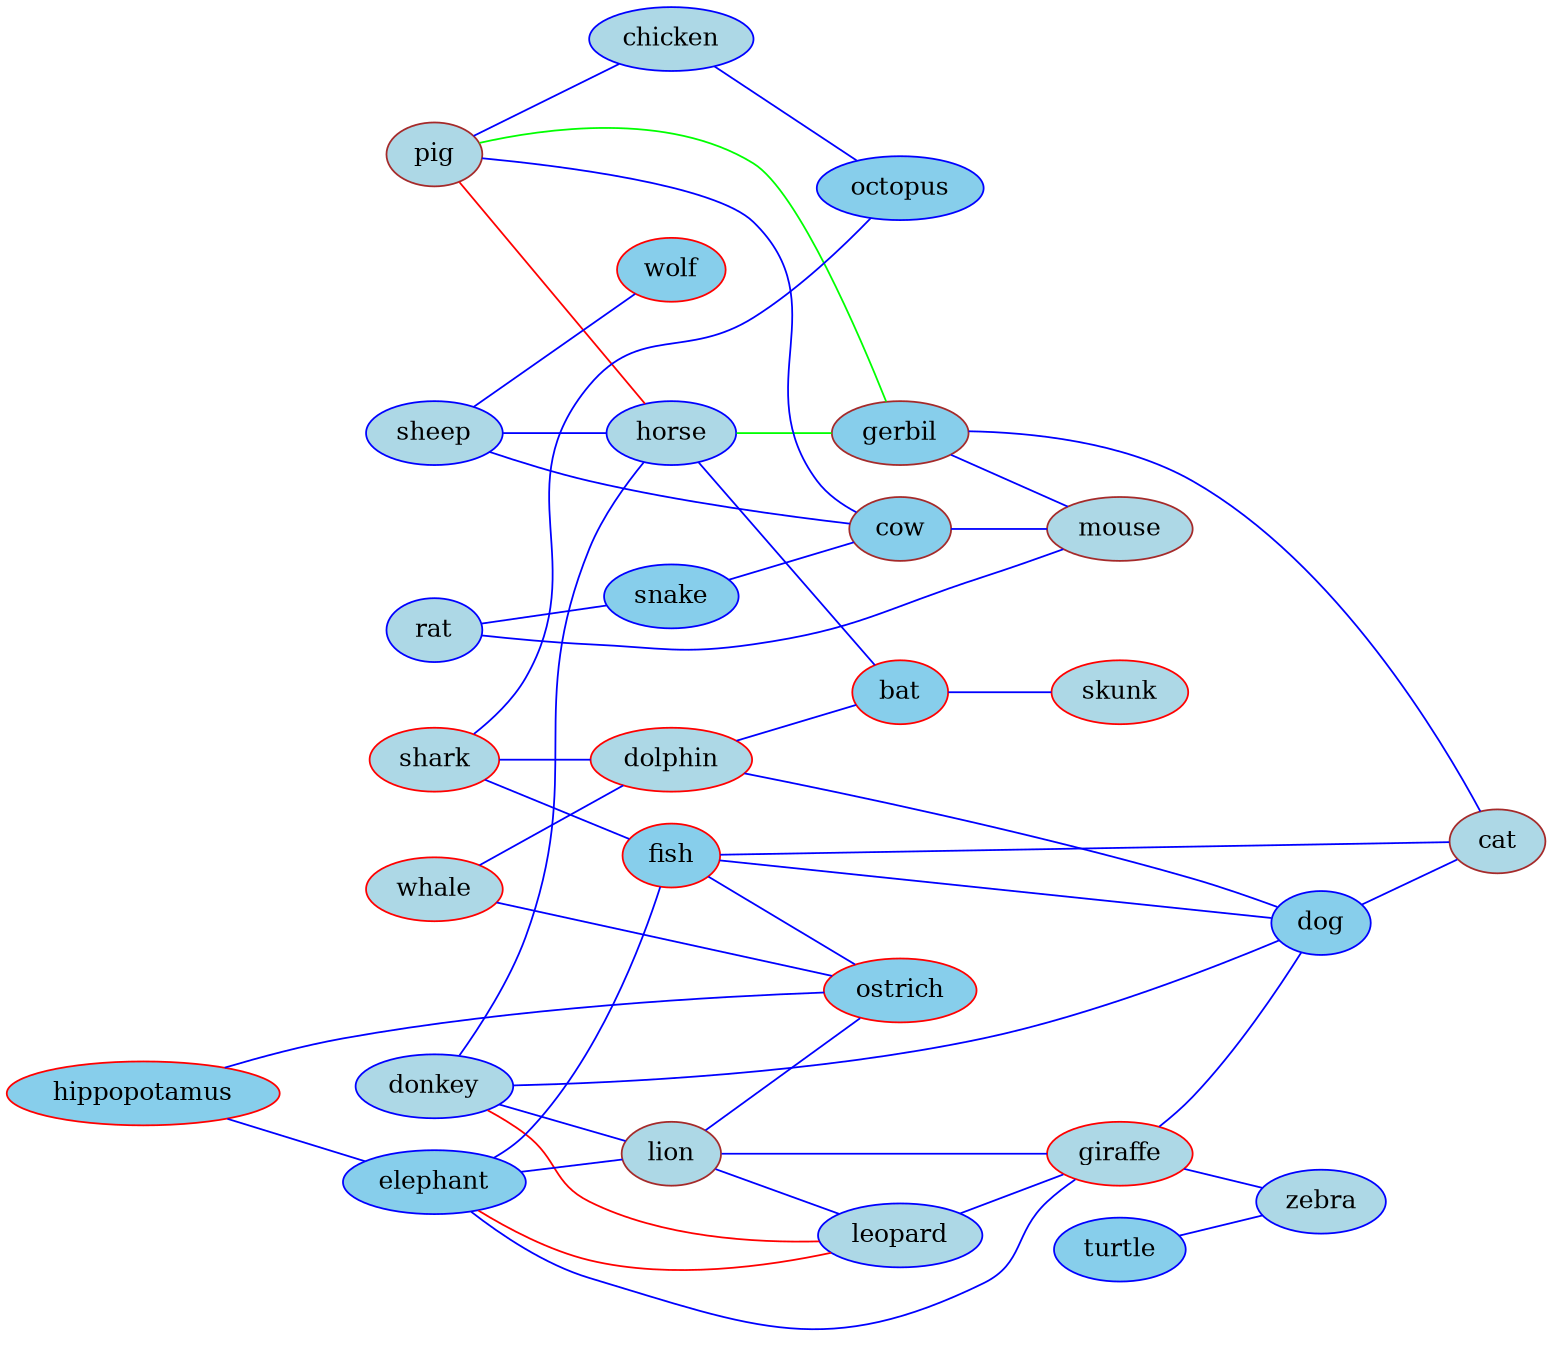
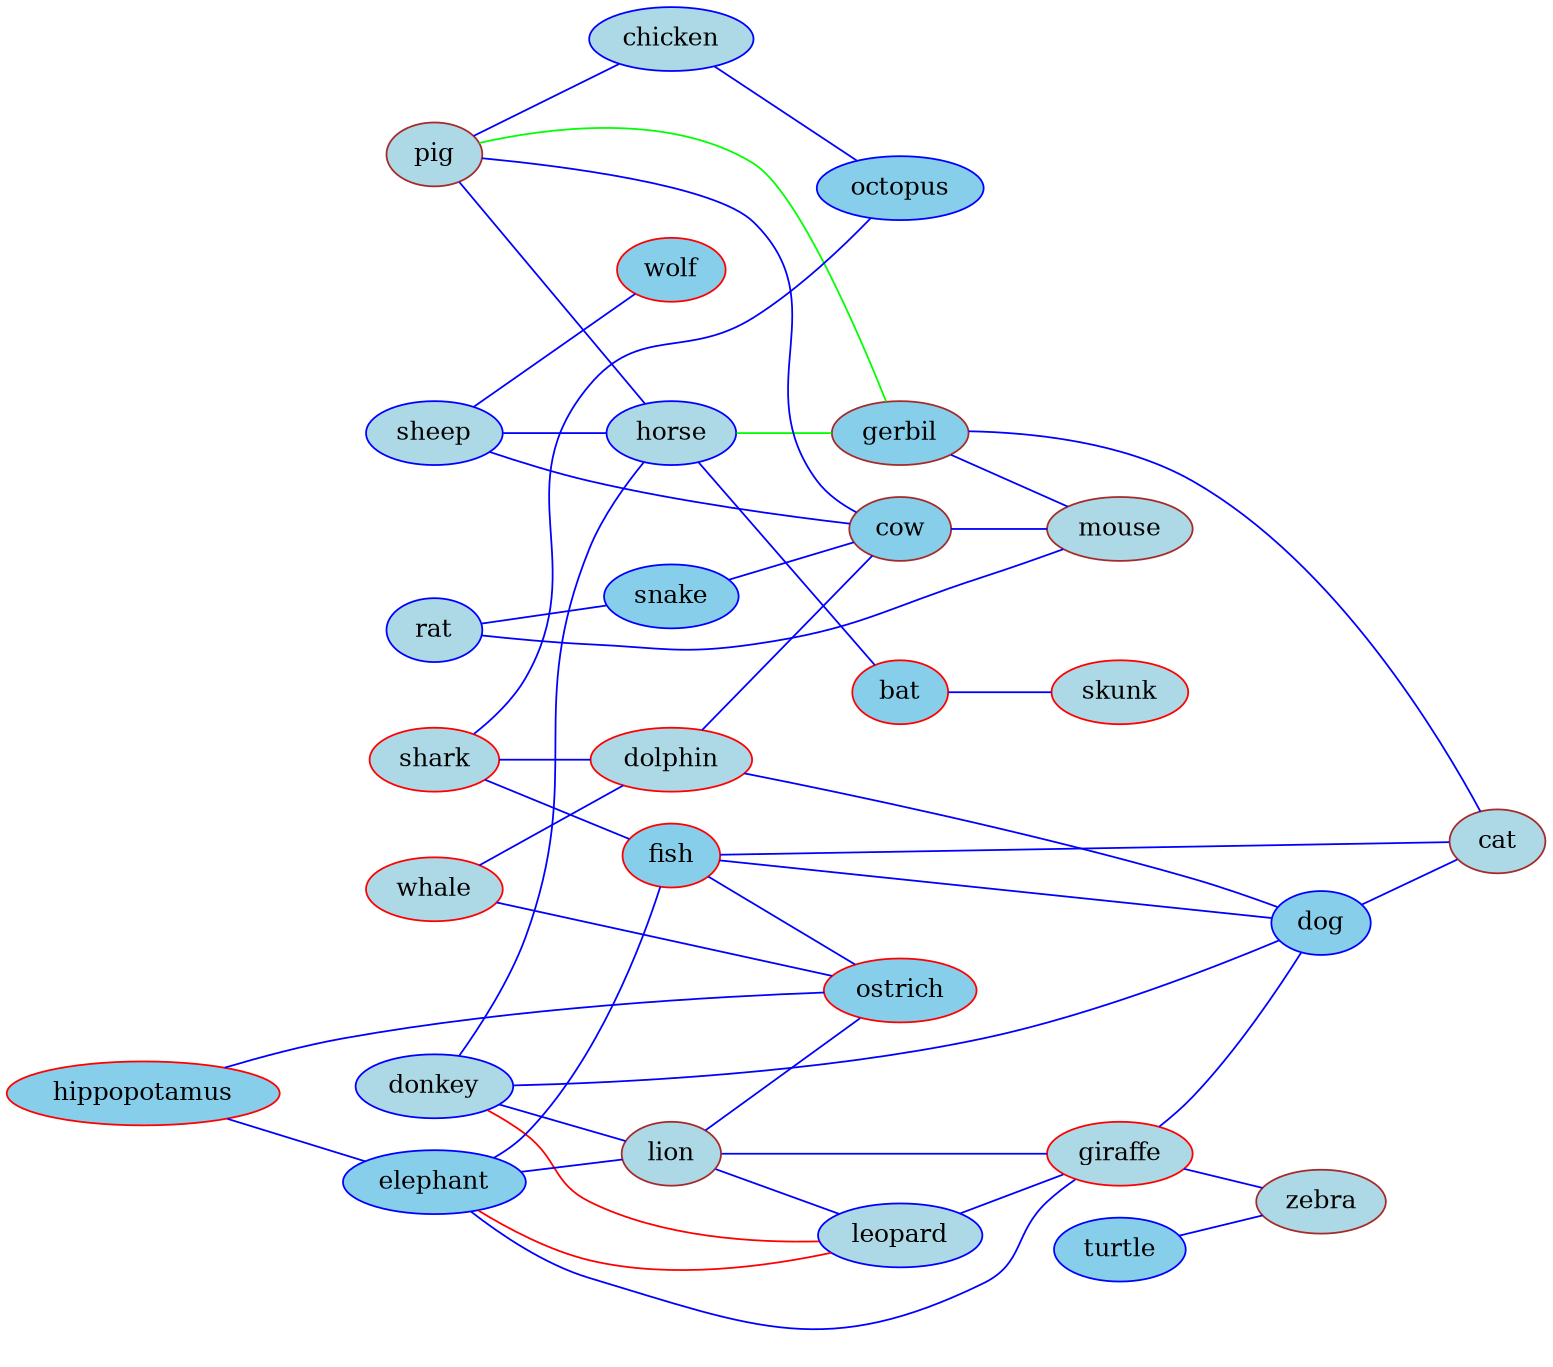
edge "pig" -- "horse": color red -> blue
edge "bat" -- "dolphin": now "cow" -- "dolphin"
node "zebra": color blue -> brown
